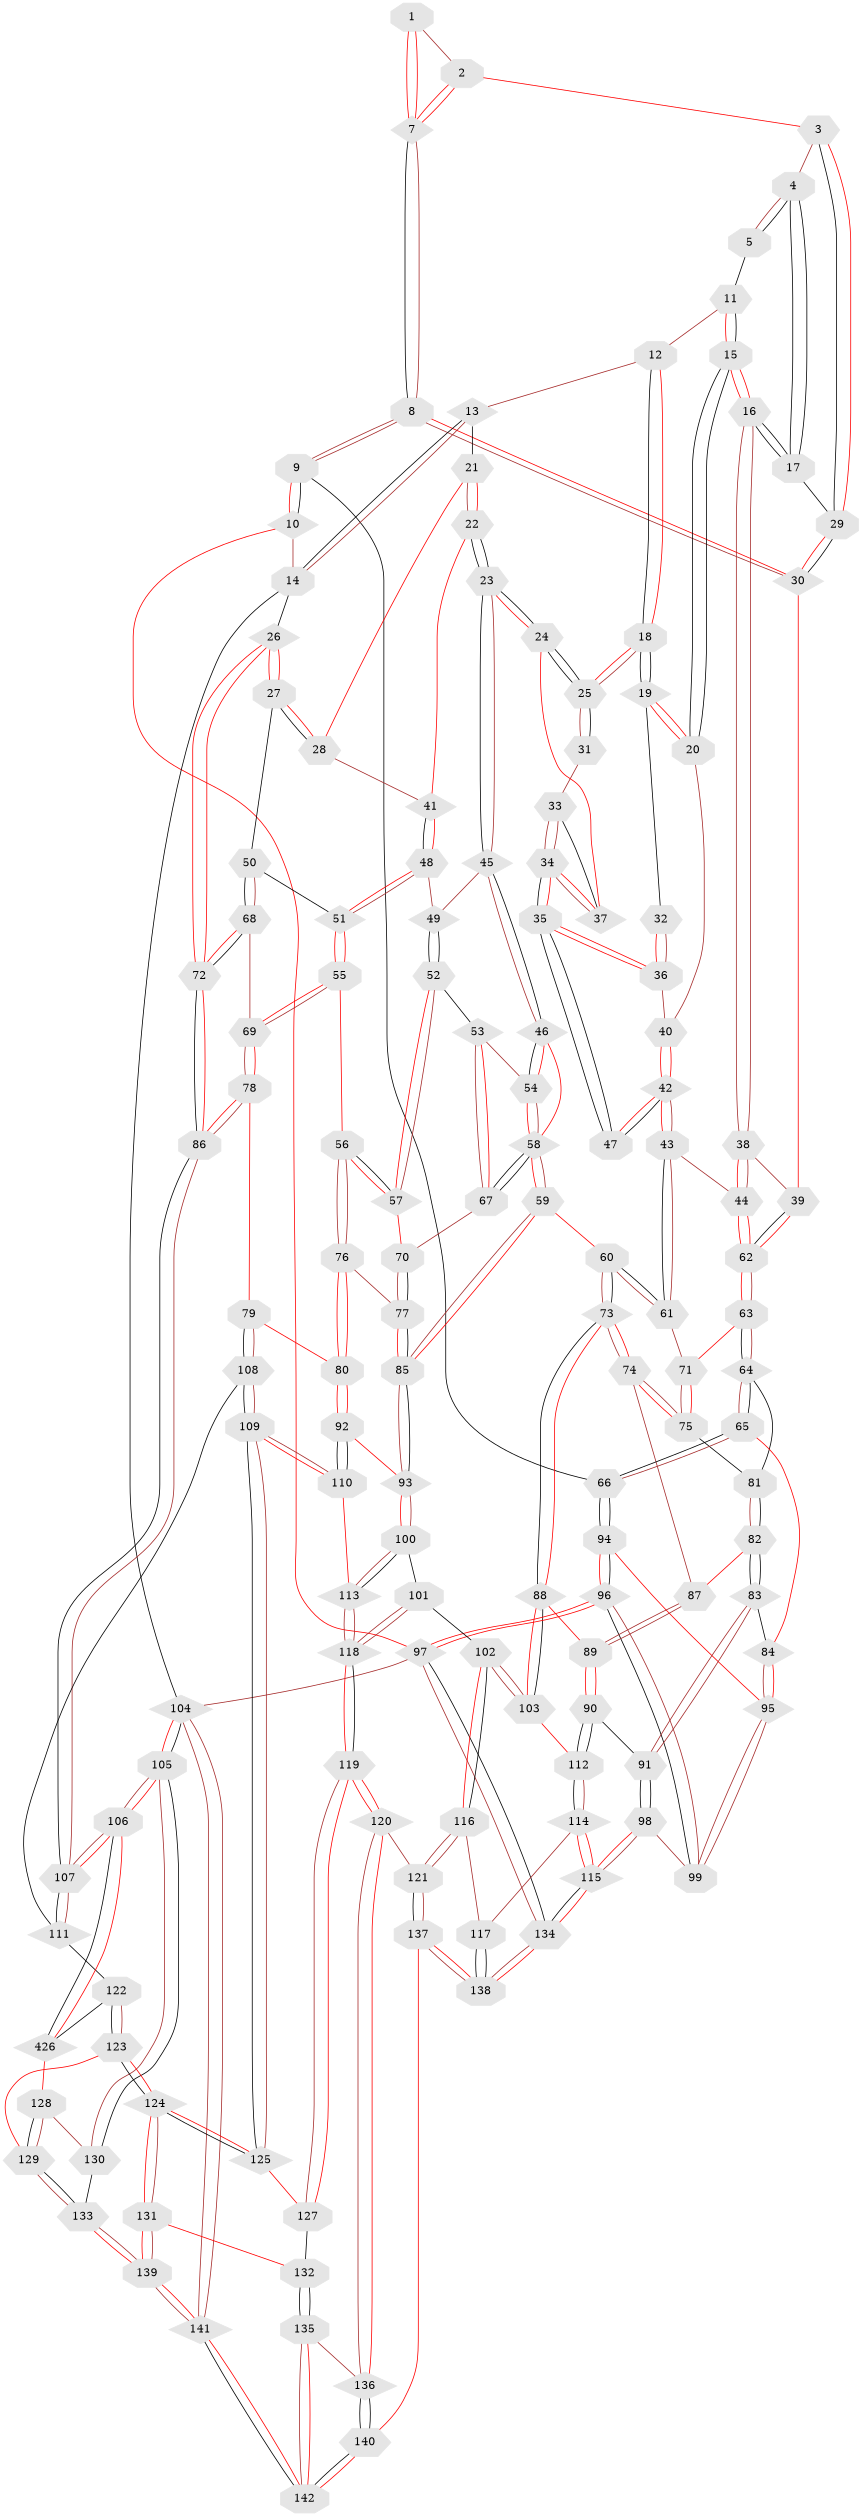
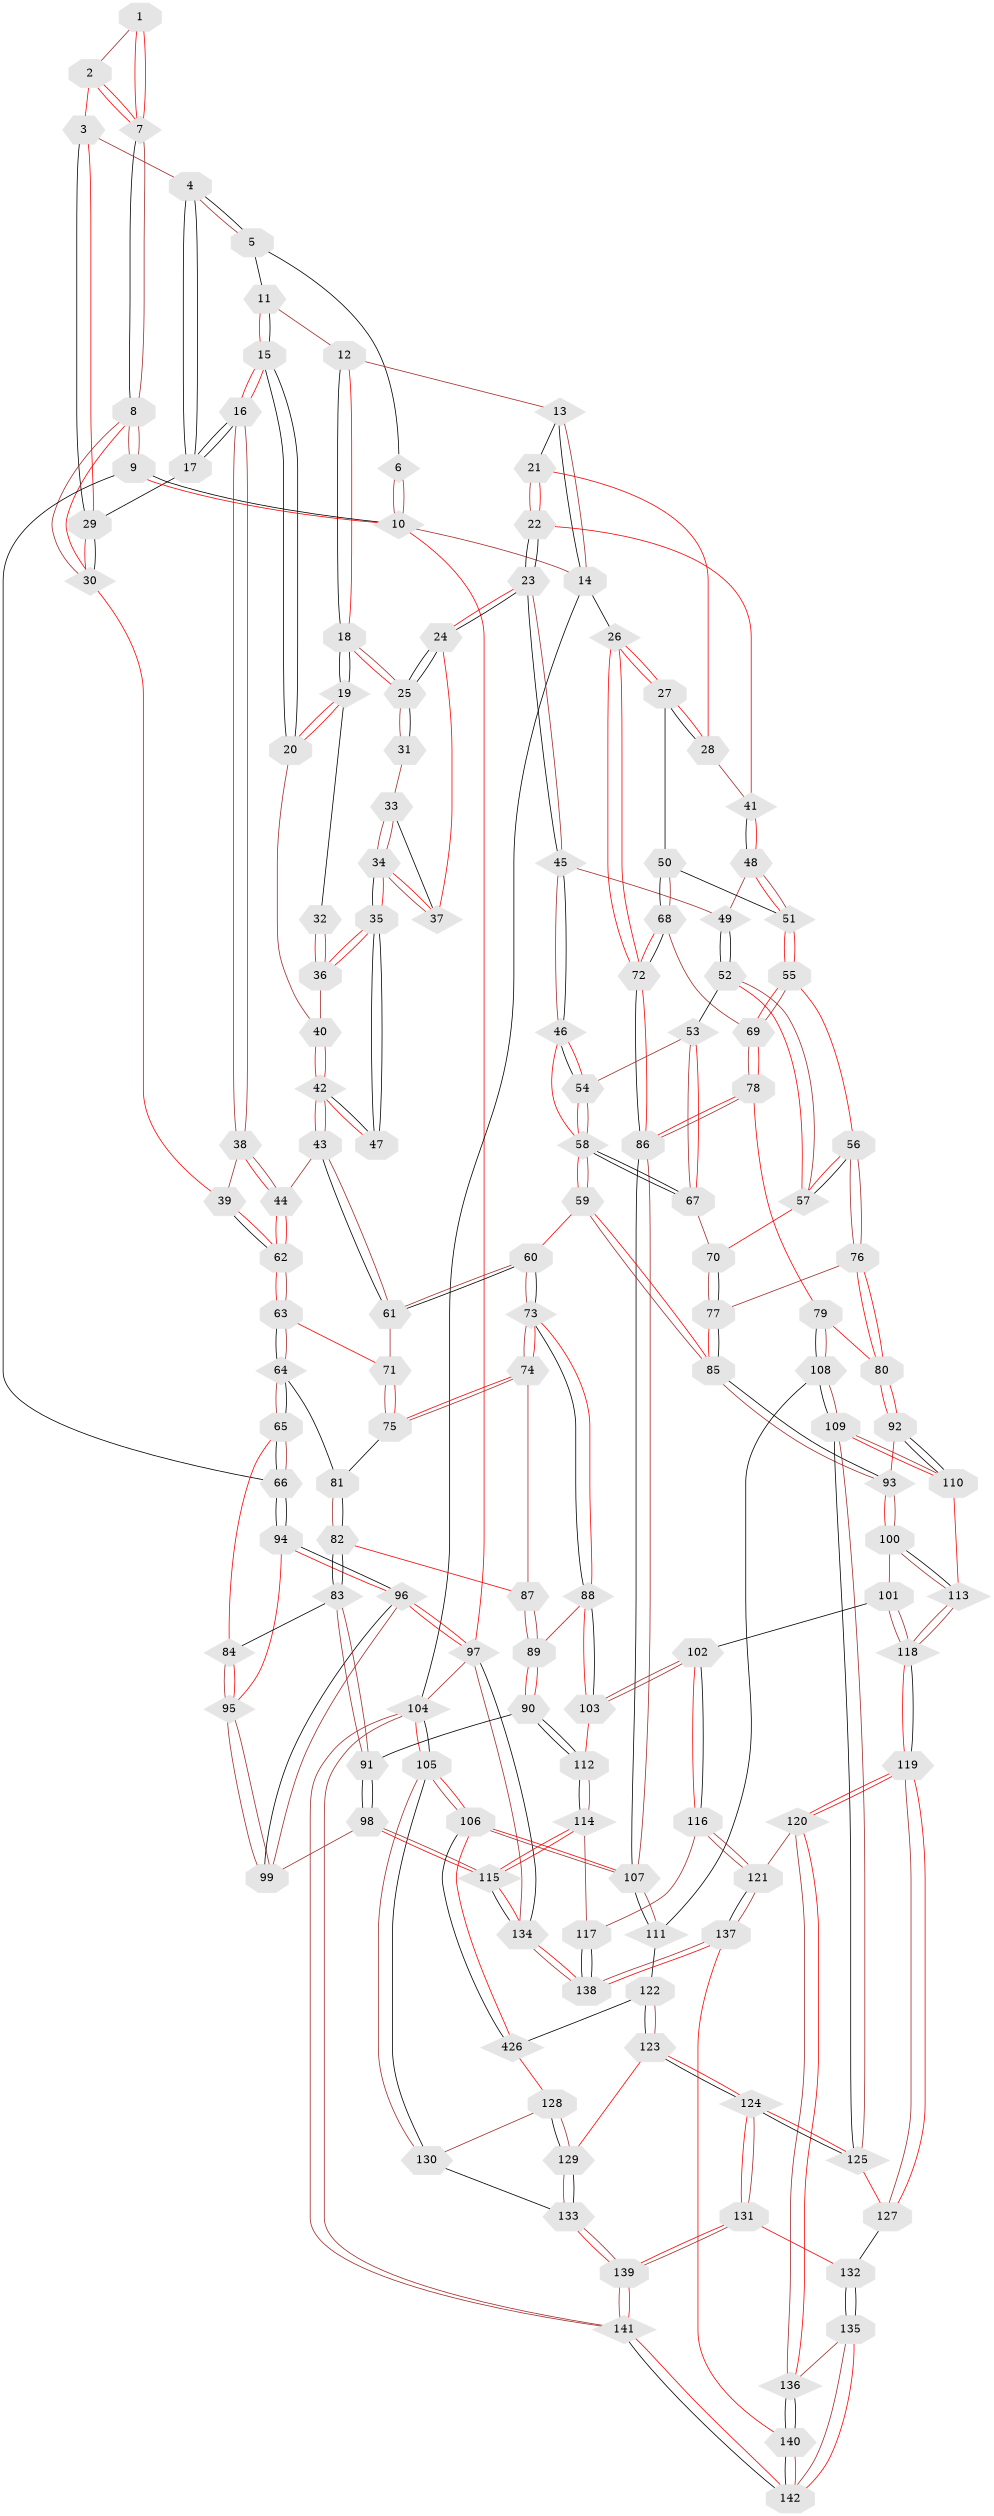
node "6": added
edge "100" -- "101": color black -> red
